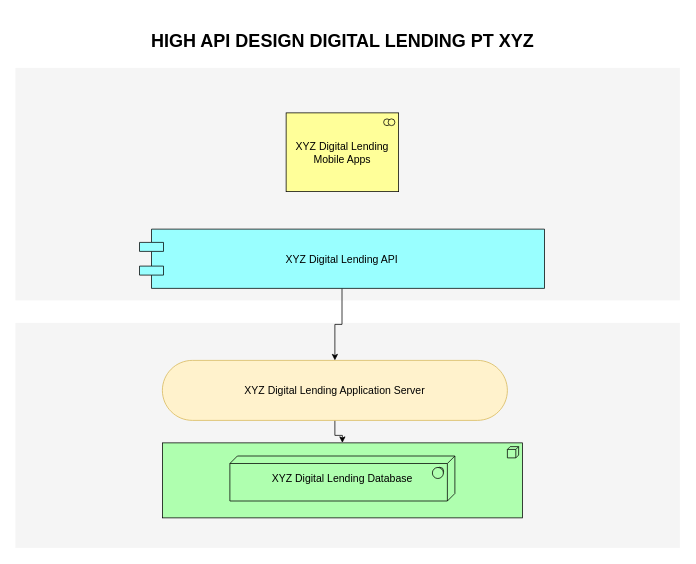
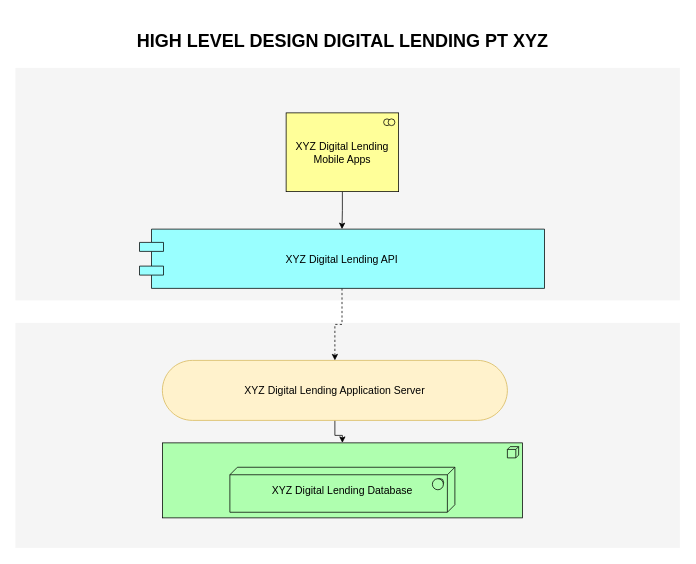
node "HIGH API DESIGN DIGITAL LENDING PT XYZ": label "HIGH API DESIGN DIGITAL LENDING PT XYZ" -> "HIGH LEVEL DESIGN DIGITAL LENDING PT XYZ"
edge "XYZ Digital Lending Mobile Apps" -> "XYZ Digital Lending API": added
edge "XYZ Digital Lending API" -> "XYZ Digital Lending Application Server": style solid -> dashed
node "XYZ Digital Lending Database": moved (342, 479) -> (342, 490)
